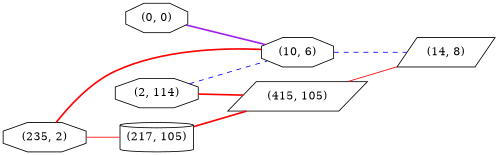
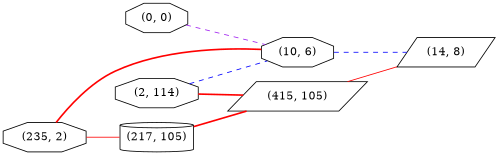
edge "(0, 0)" -- "(10, 6)": style bold -> dashed
